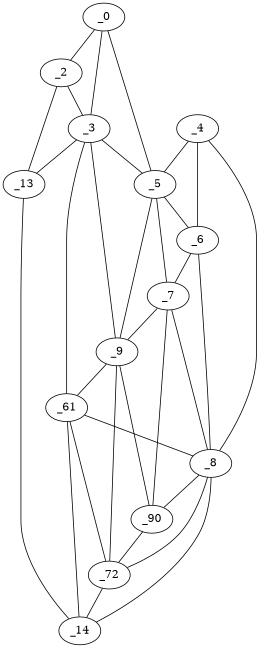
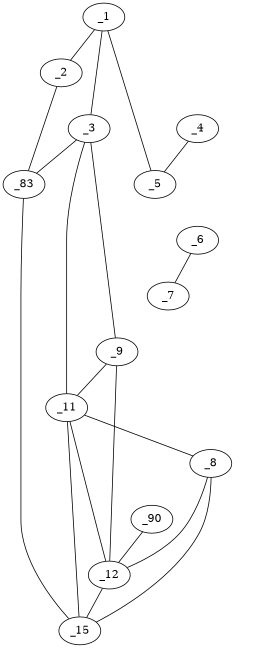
node "_0": label "_0" -> "_1"
edge "_2" -- "_3": removed
edge "_3" -- "_5": removed
node "_13": label "_13" -> "_83"
edge "_4" -- "_6": removed
edge "_5" -- "_6": removed
edge "_5" -- "_7": removed
edge "_5" -- "_9": removed
edge "_4" -- "_8": removed
edge "_7" -- "_9": removed
edge "_6" -- "_8": removed
edge "_7" -- "_8": removed
node "_61": label "_61" -> "_11"
edge "_7" -- "_90": removed
edge "_9" -- "_90": removed
edge "_8" -- "_90": removed
node "_72": label "_72" -> "_12"
node "_14": label "_14" -> "_15"
